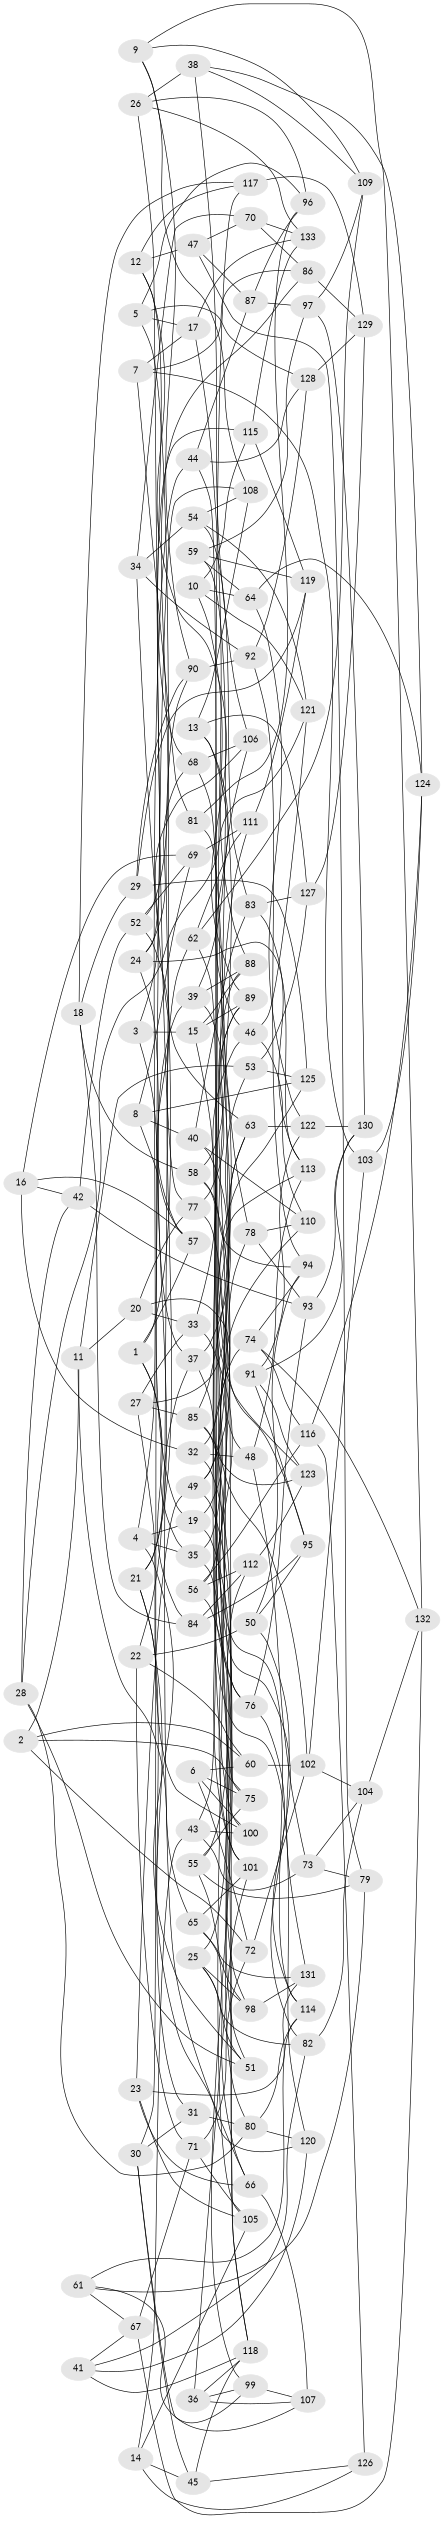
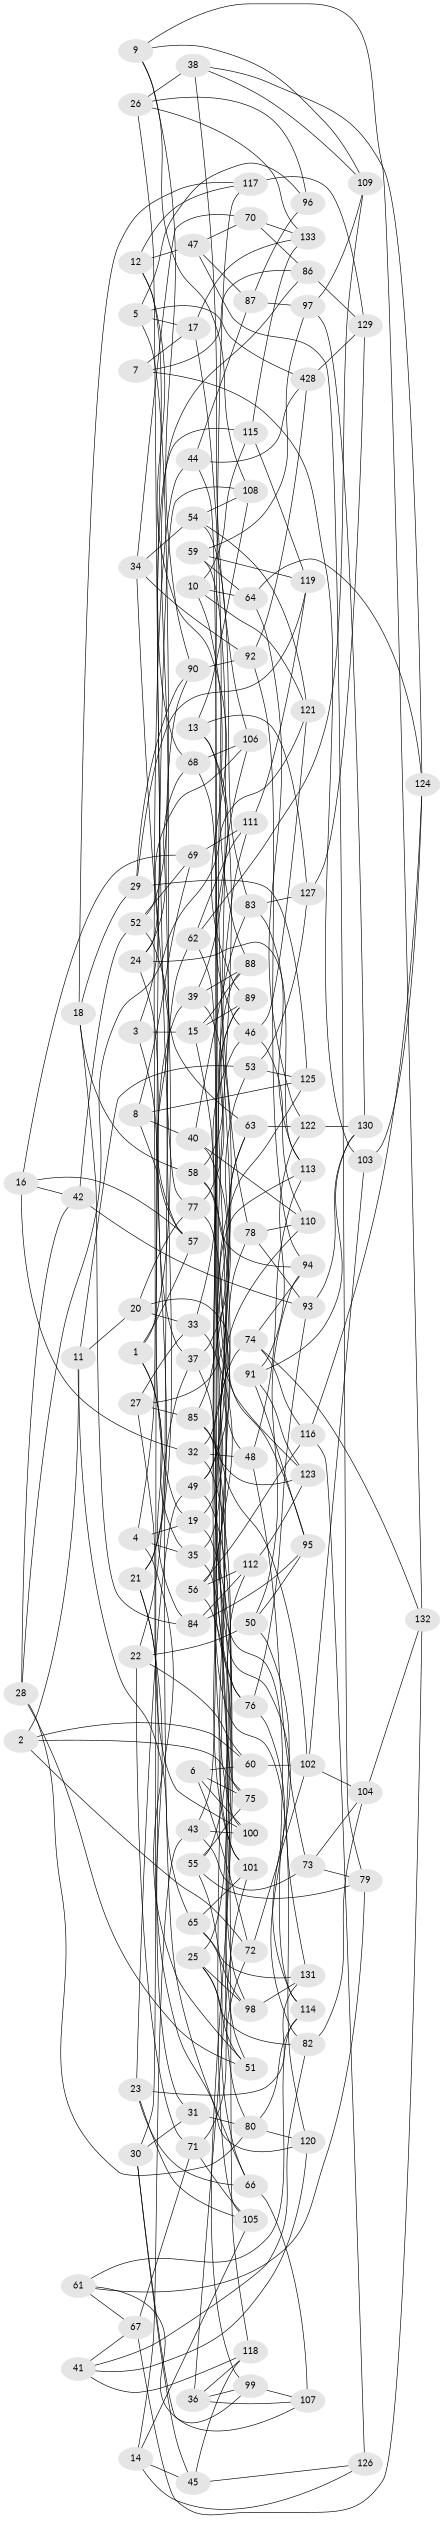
node "128": label "128" -> "428"
node "81": removed
